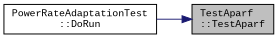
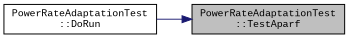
node "TestAparf ::TestAparf": label "TestAparf ::TestAparf" -> "PowerRateAdaptationTest ::TestAparf"
